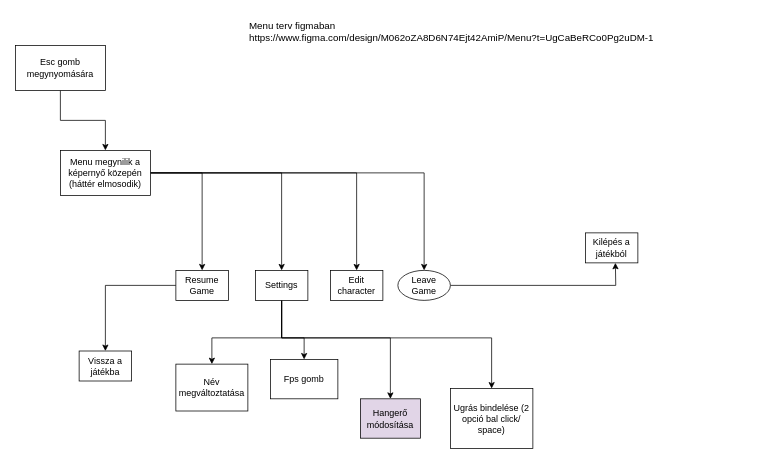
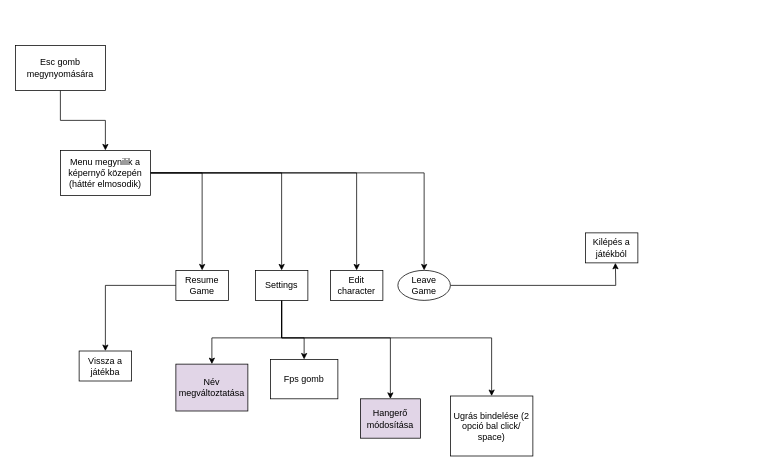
node "Menu terv figmaban https://www.figma.com/design/M062oZA8D6N74Ejt42AmiP/Menu?t=UgCaBeRCo0Pg2uDM-1": removed
node "Név megváltoztatása": fillcolor #ffffff -> #e1d5e7
node "Ugrás bindelése (2 opció bal click/ space)": moved (492, 419) -> (492, 426)
